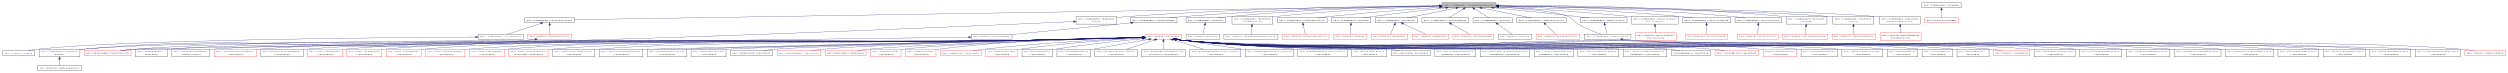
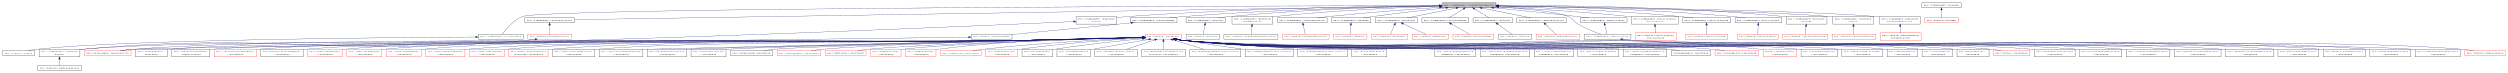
edge "ns3::IidManager::AllocateUid" -> "ns3::IidManager::GetConstructor": now "ns3::IidManager::AllocateUid" -> "ns3::IidManager::LookupInformation"
node "ns3::Building::GetTypeId": removed
